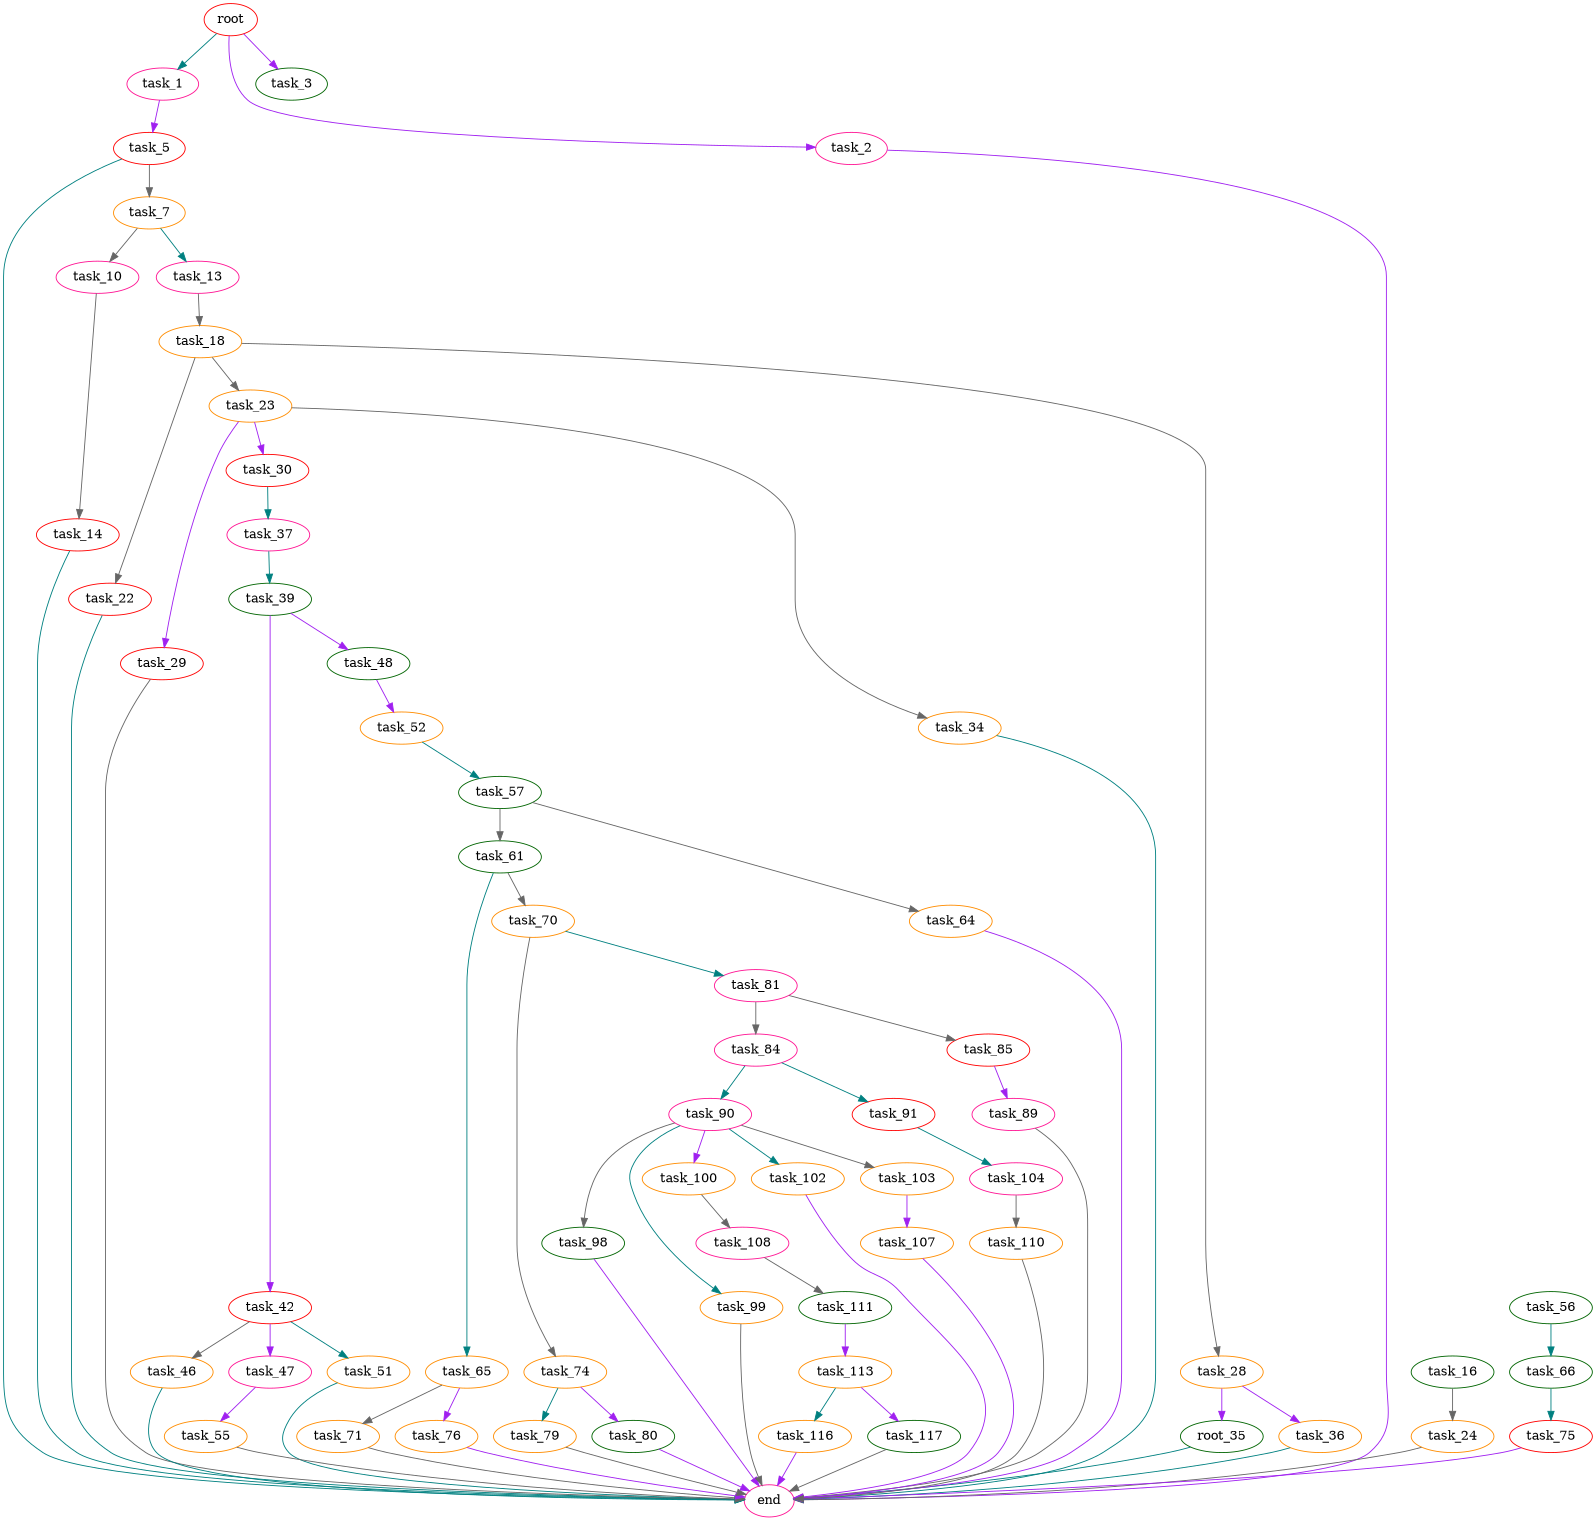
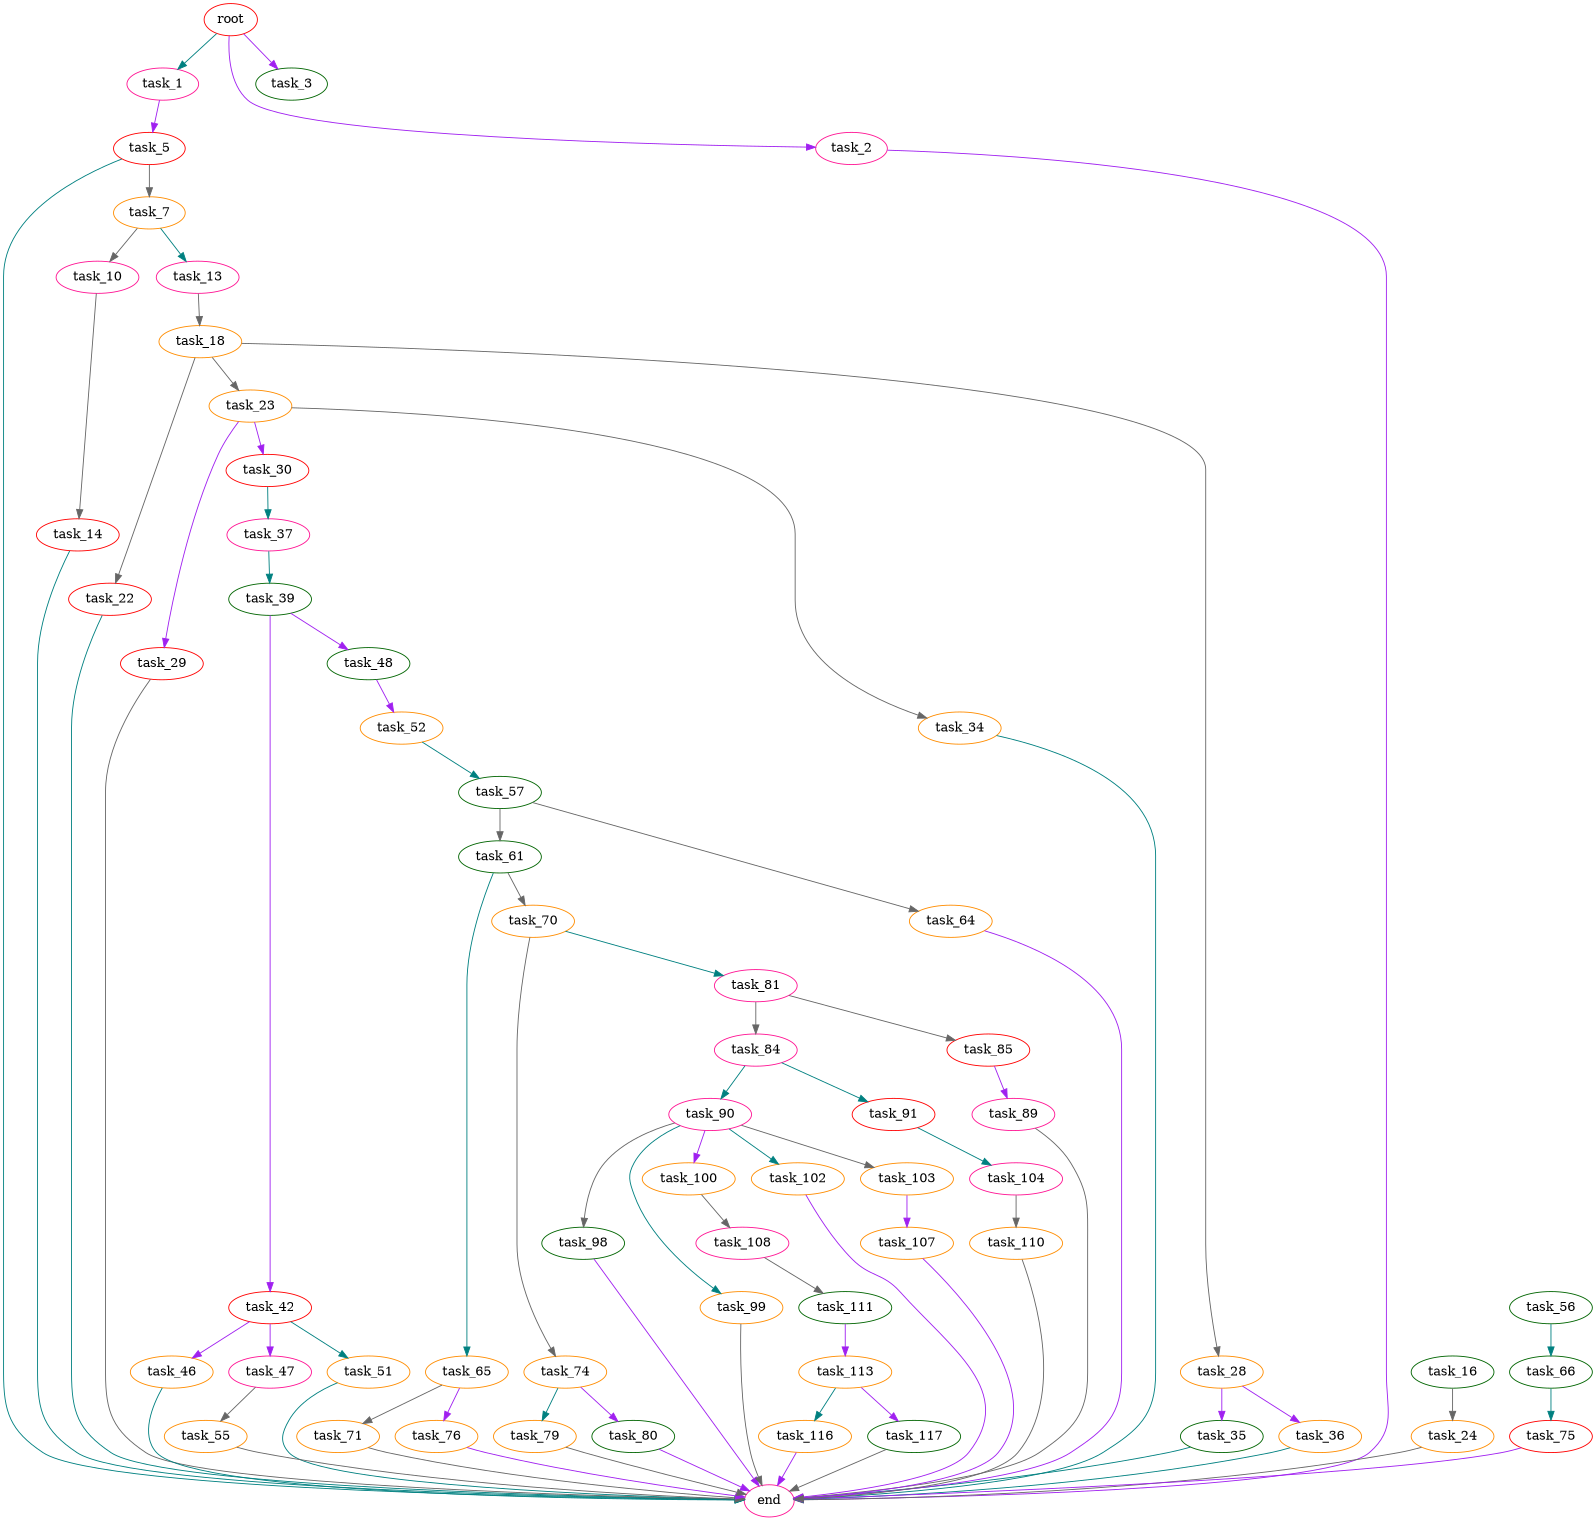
edge "task_42" -> "task_46": color gray40 -> purple
edge "task_47" -> "task_55": color purple -> gray40
node "root_35": label "root_35" -> "task_35"
